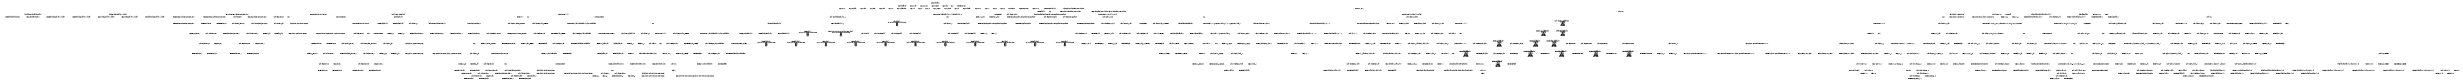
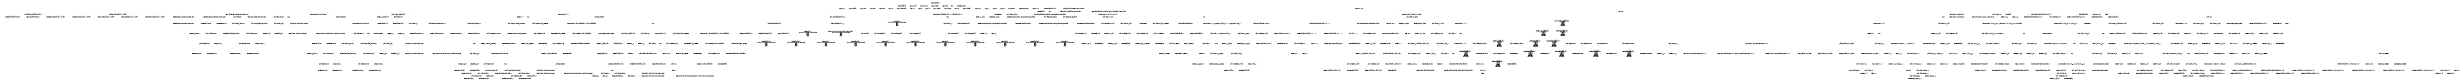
node "(IDENTIFIER,v7,v7 = ap_get_sta(v6, addr))": added
node "(IDENTIFIER,elems,if ( elems.rsn_ie ))": label "(IDENTIFIER,elems,if ( elems.rsn_ie ))" -> "(IDENTIFIER,elems,if ( add.rsn_ie ))"
